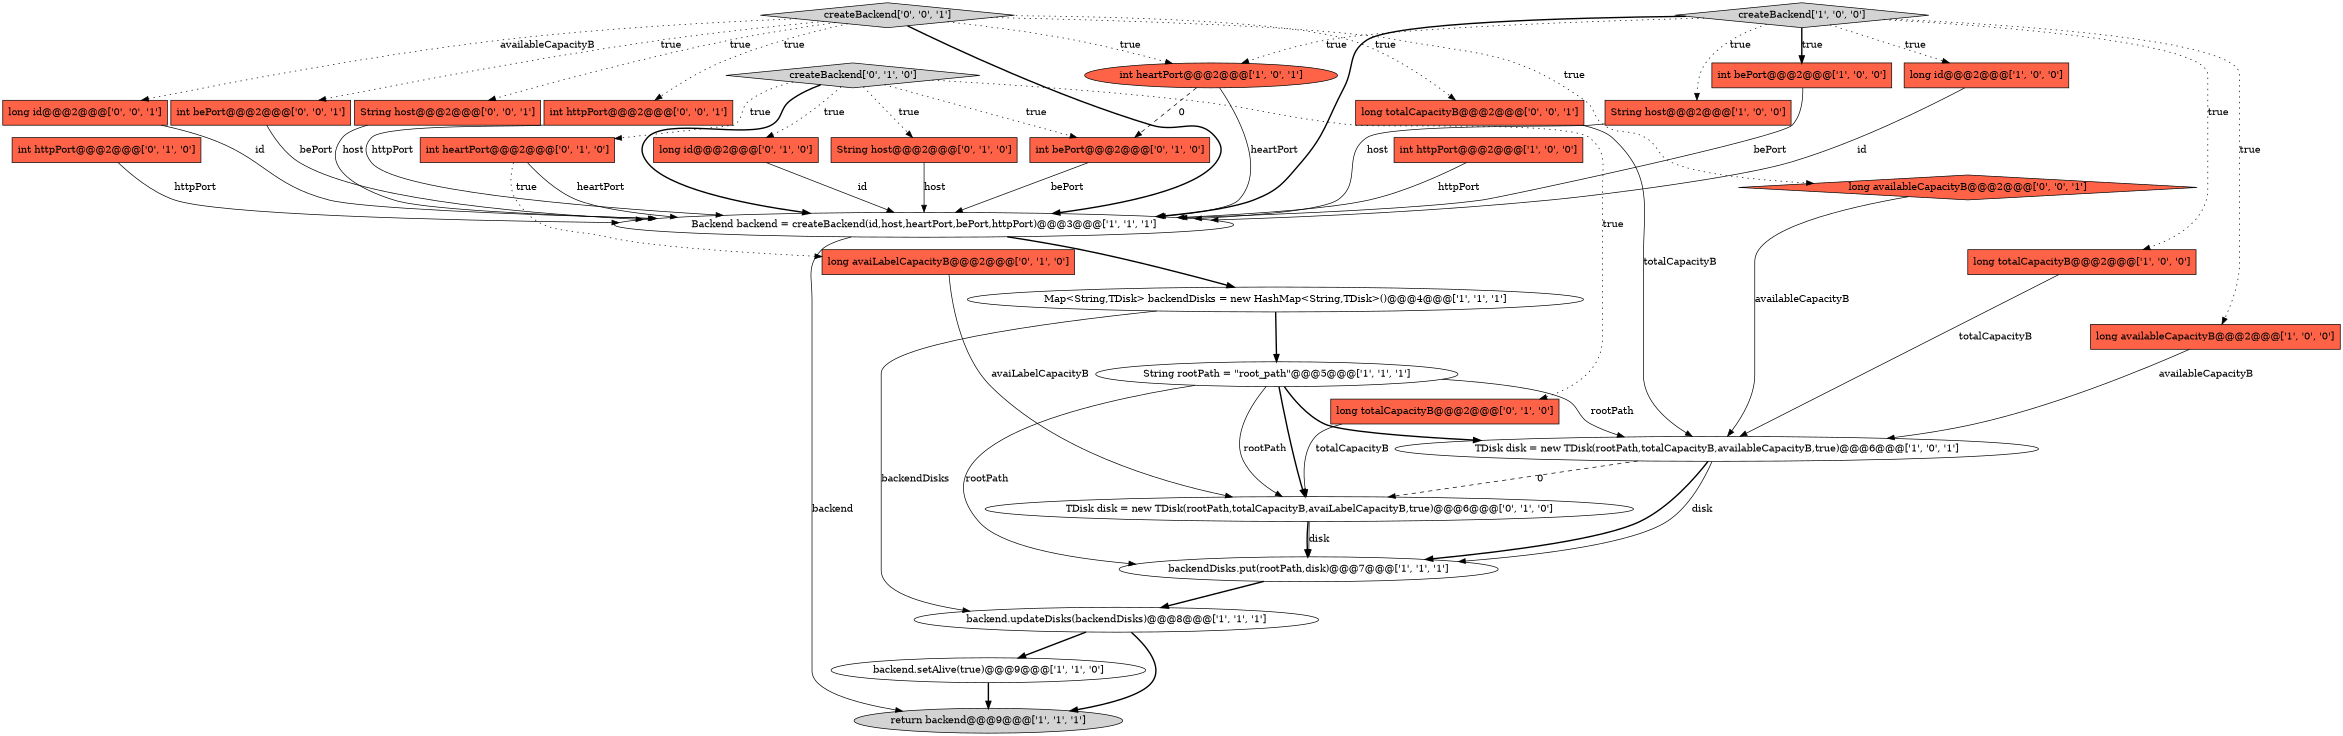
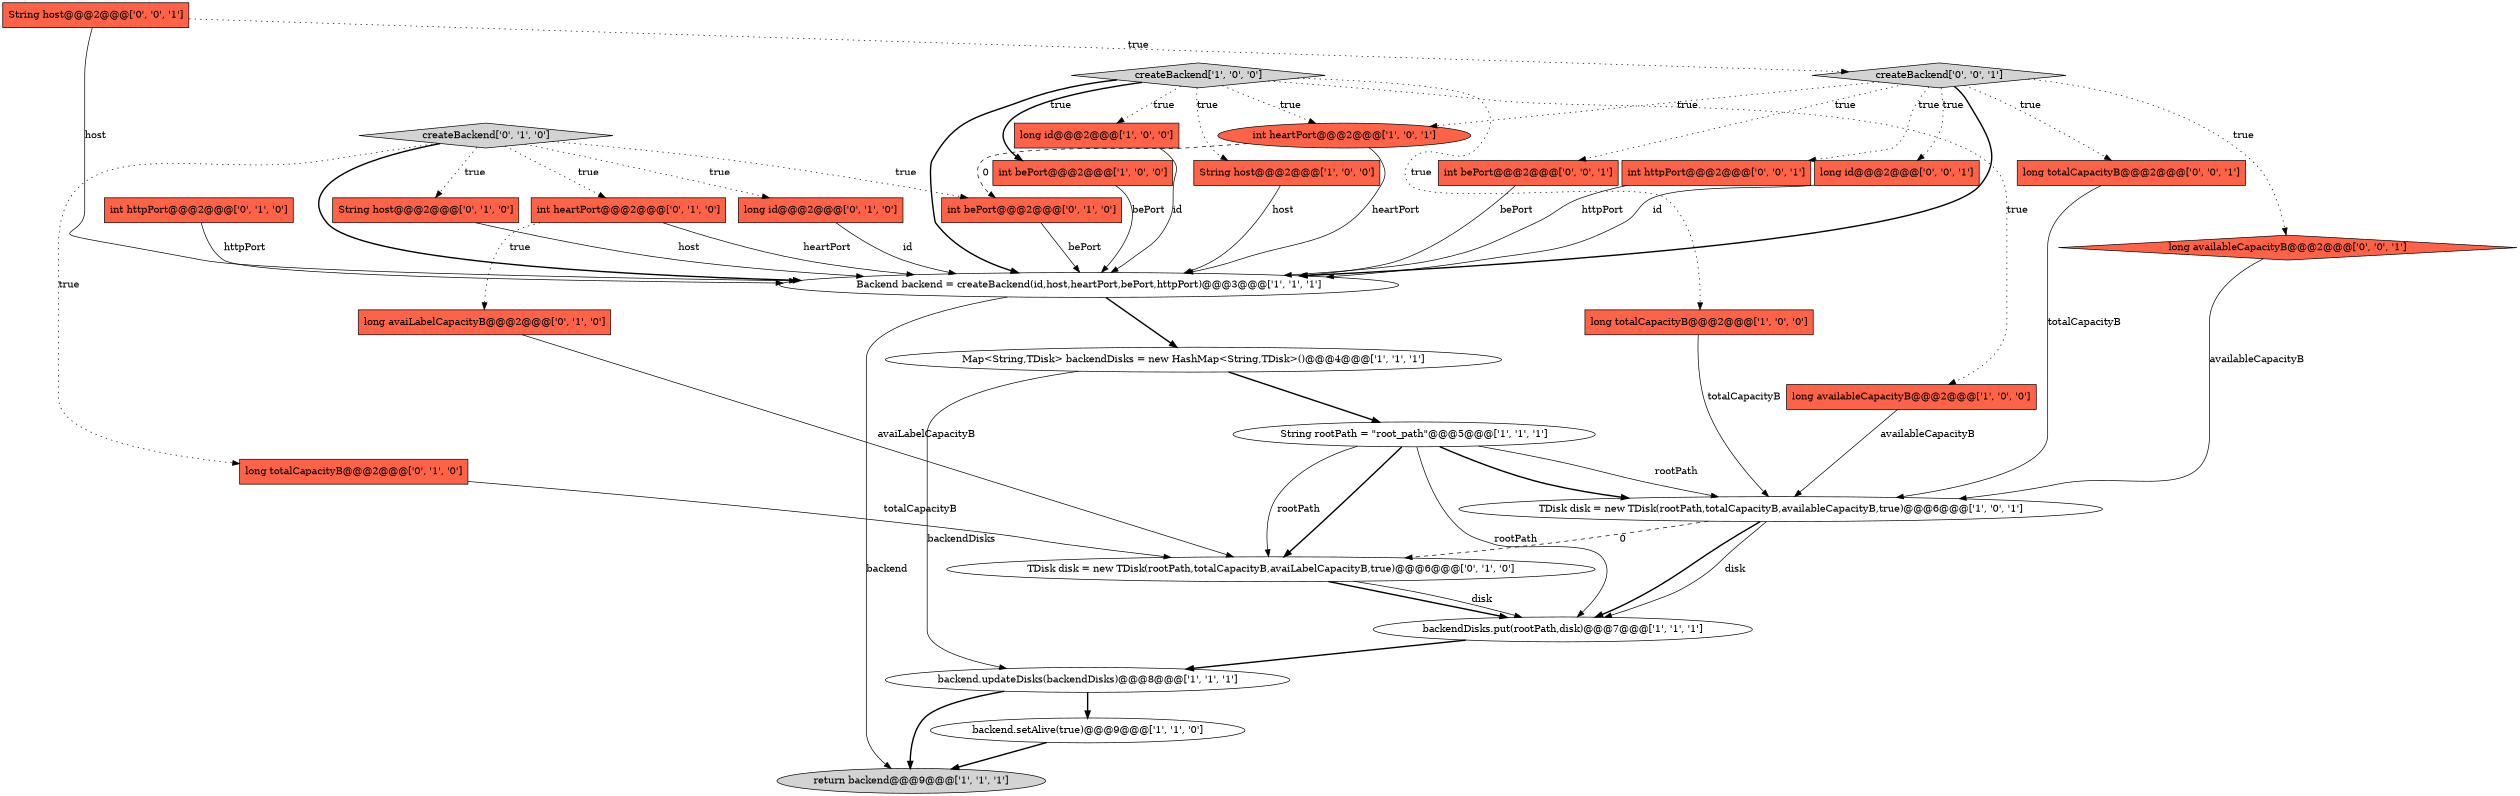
edge "createBackend['0', '0', '1']" -> "long id@@@2@@@['0', '0', '1']": label "availableCapacityB" -> "true"
edge "createBackend['0', '0', '1']" -> "String host@@@2@@@['0', '0', '1']": reversed
node "int httpPort@@@2@@@['1', '0', '0']": removed
